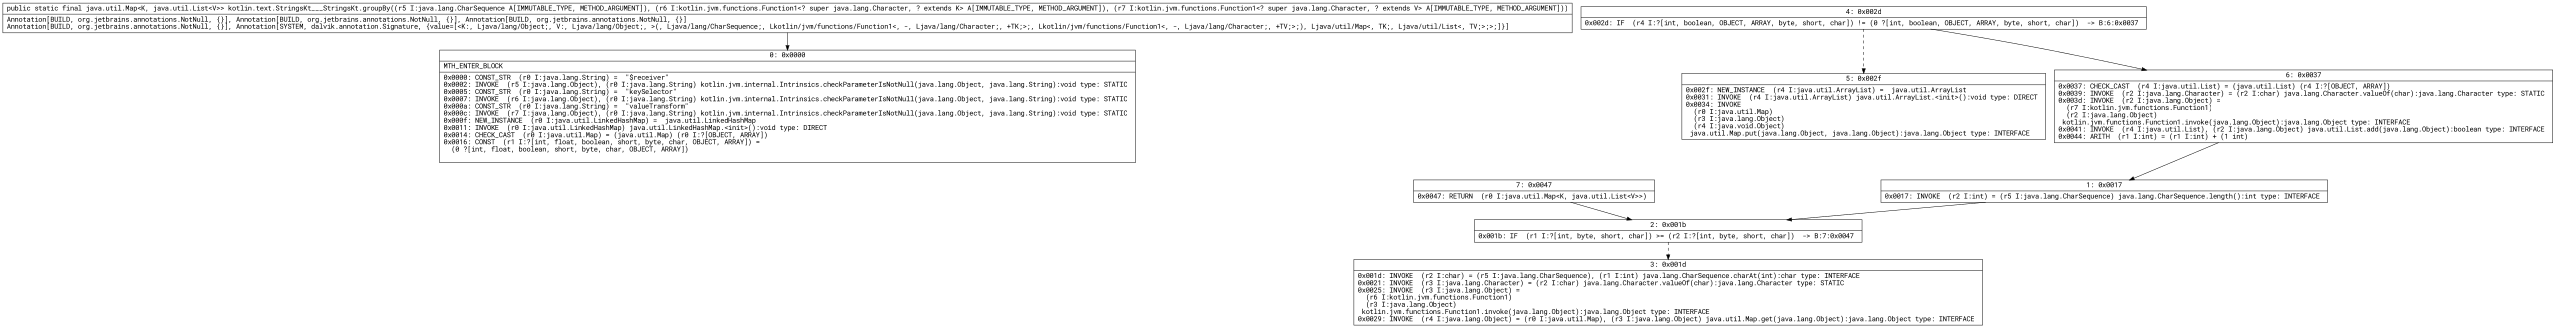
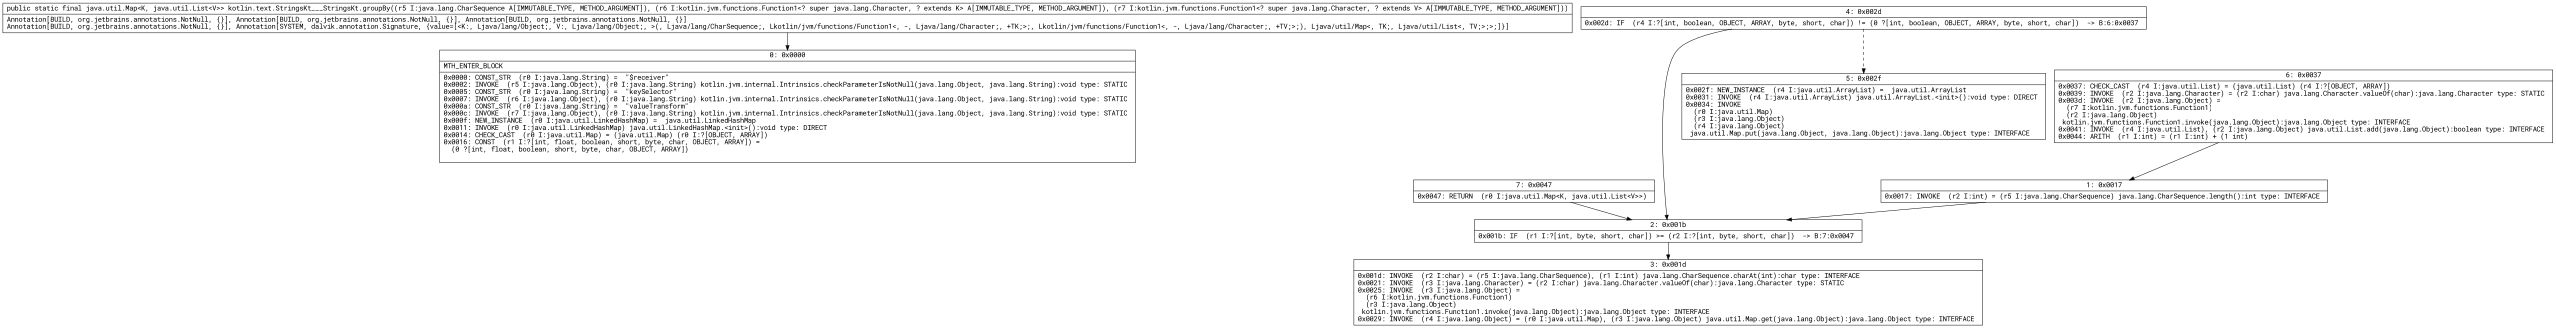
edge "4: 0x002d" -> "6: 0x0037": now "4: 0x002d" -> "2: 0x001b"
node "5: 0x002f": text "(r4 I:java.void.Object)" -> "(r4 I:java.lang.Object)"
edge "2: 0x001b" -> "3: 0x001d": style dashed -> solid
